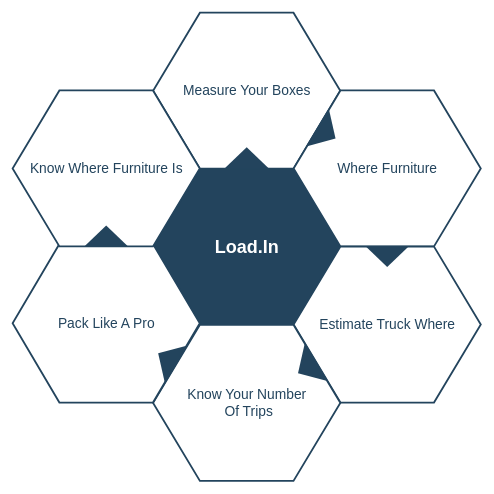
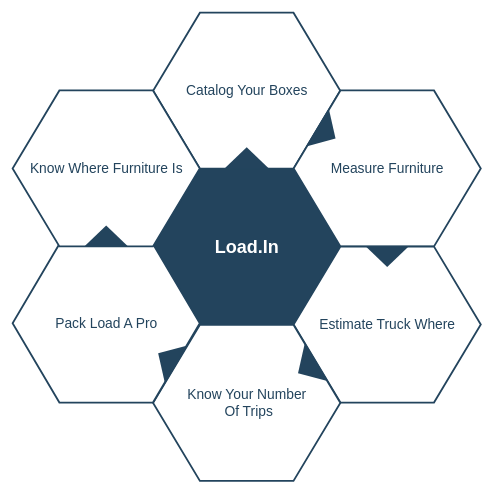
node "Measure Your Boxes": label "Measure Your Boxes" -> "Catalog Your Boxes"
node "Where Furniture": label "Where Furniture" -> "Measure Furniture"
node "Pack Like A Pro": label "Pack Like A Pro" -> "Pack Load A Pro"
